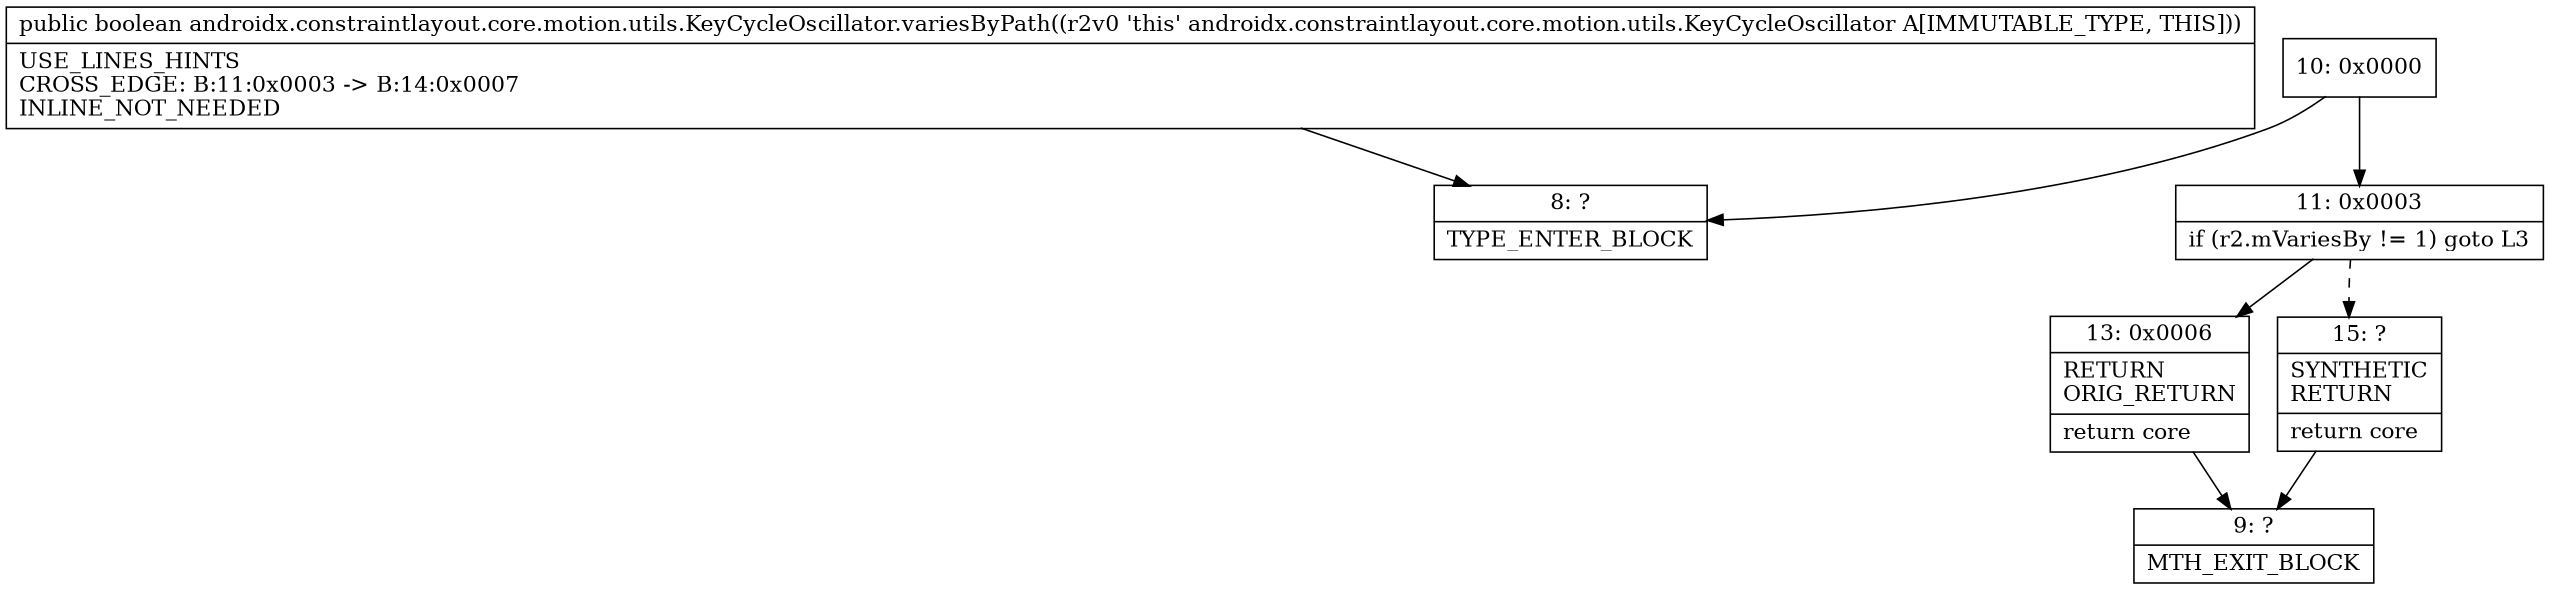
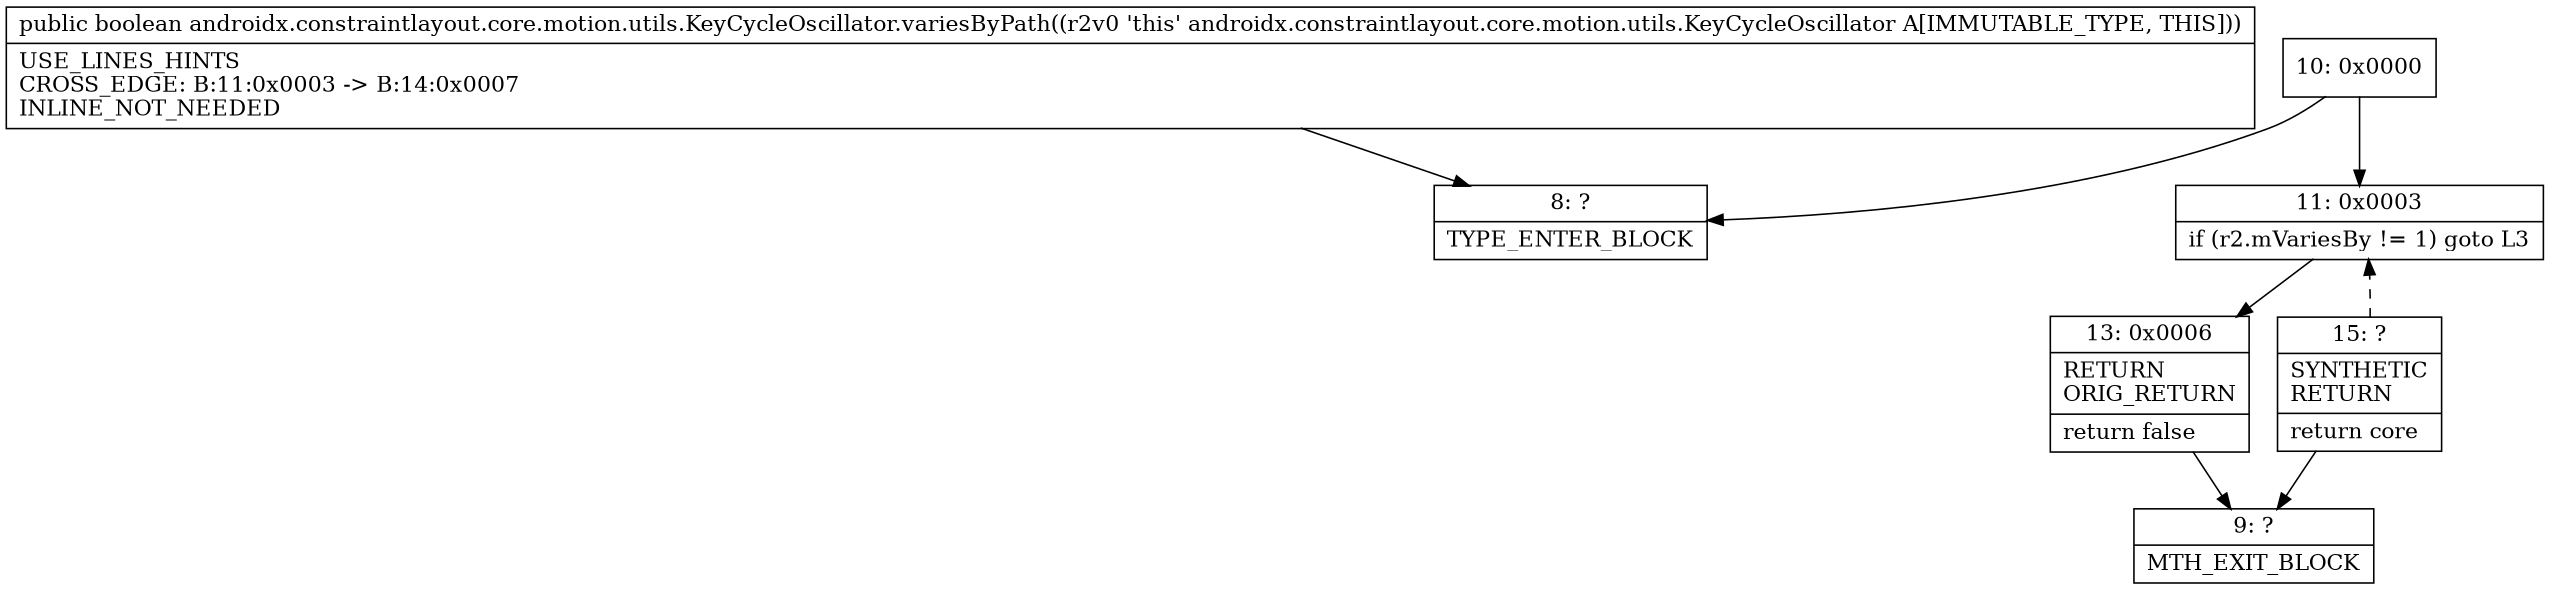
edge "11: 0x0003" -> "15: ?": reversed
node "13: 0x0006": text "return core" -> "return false"
